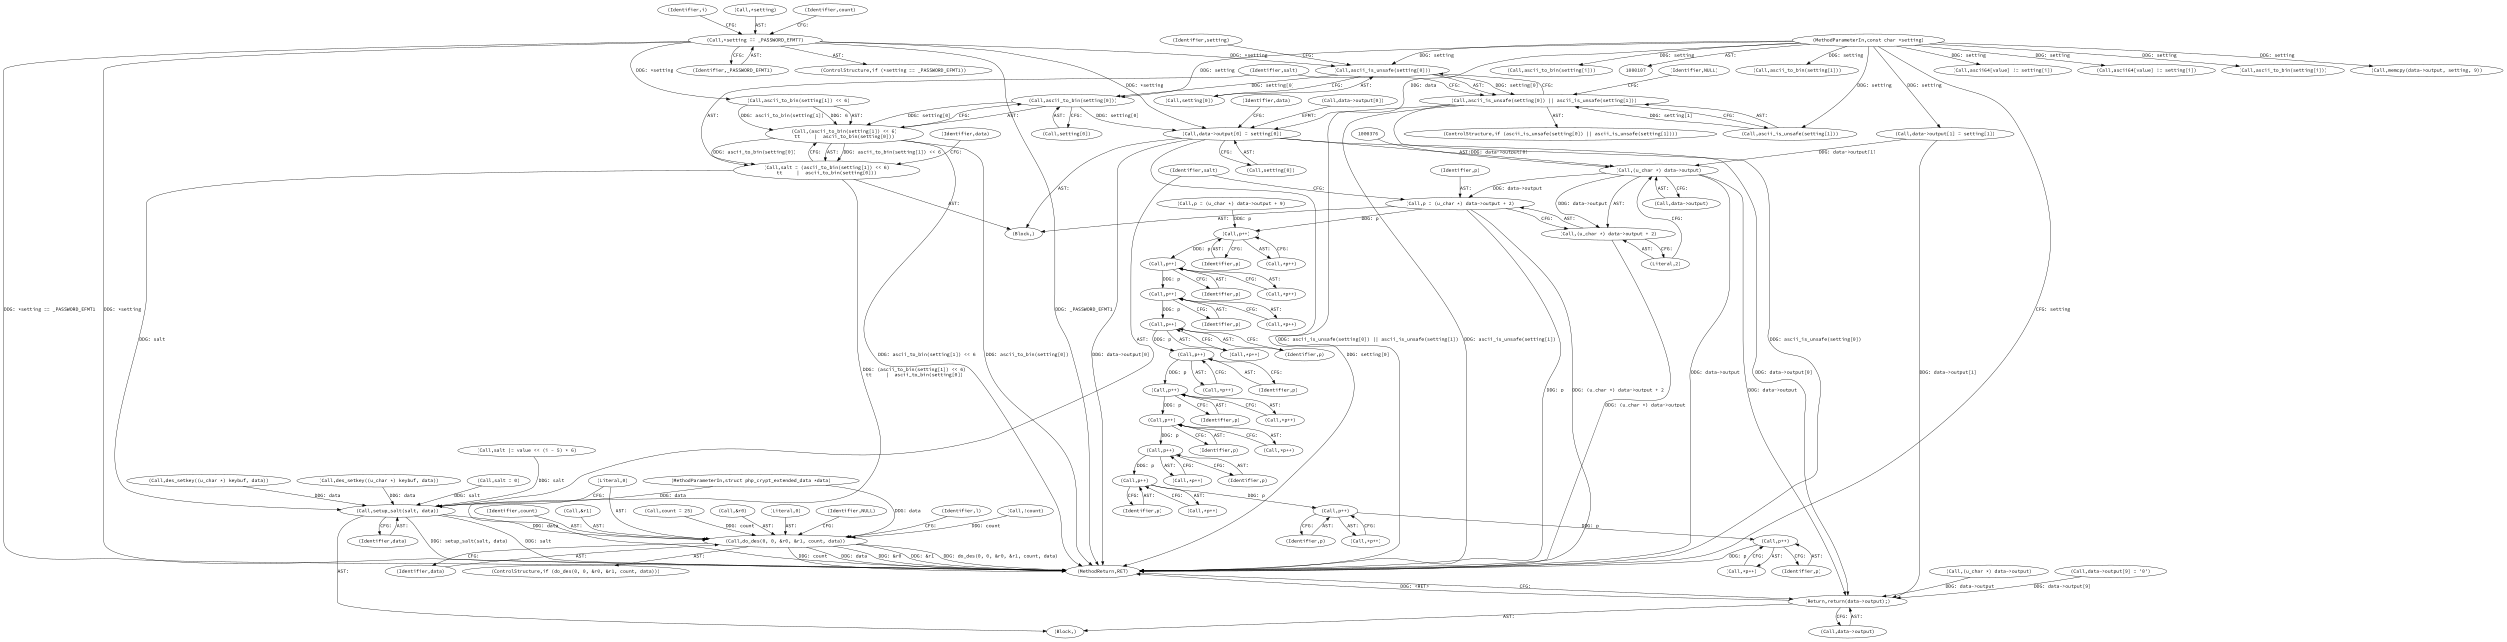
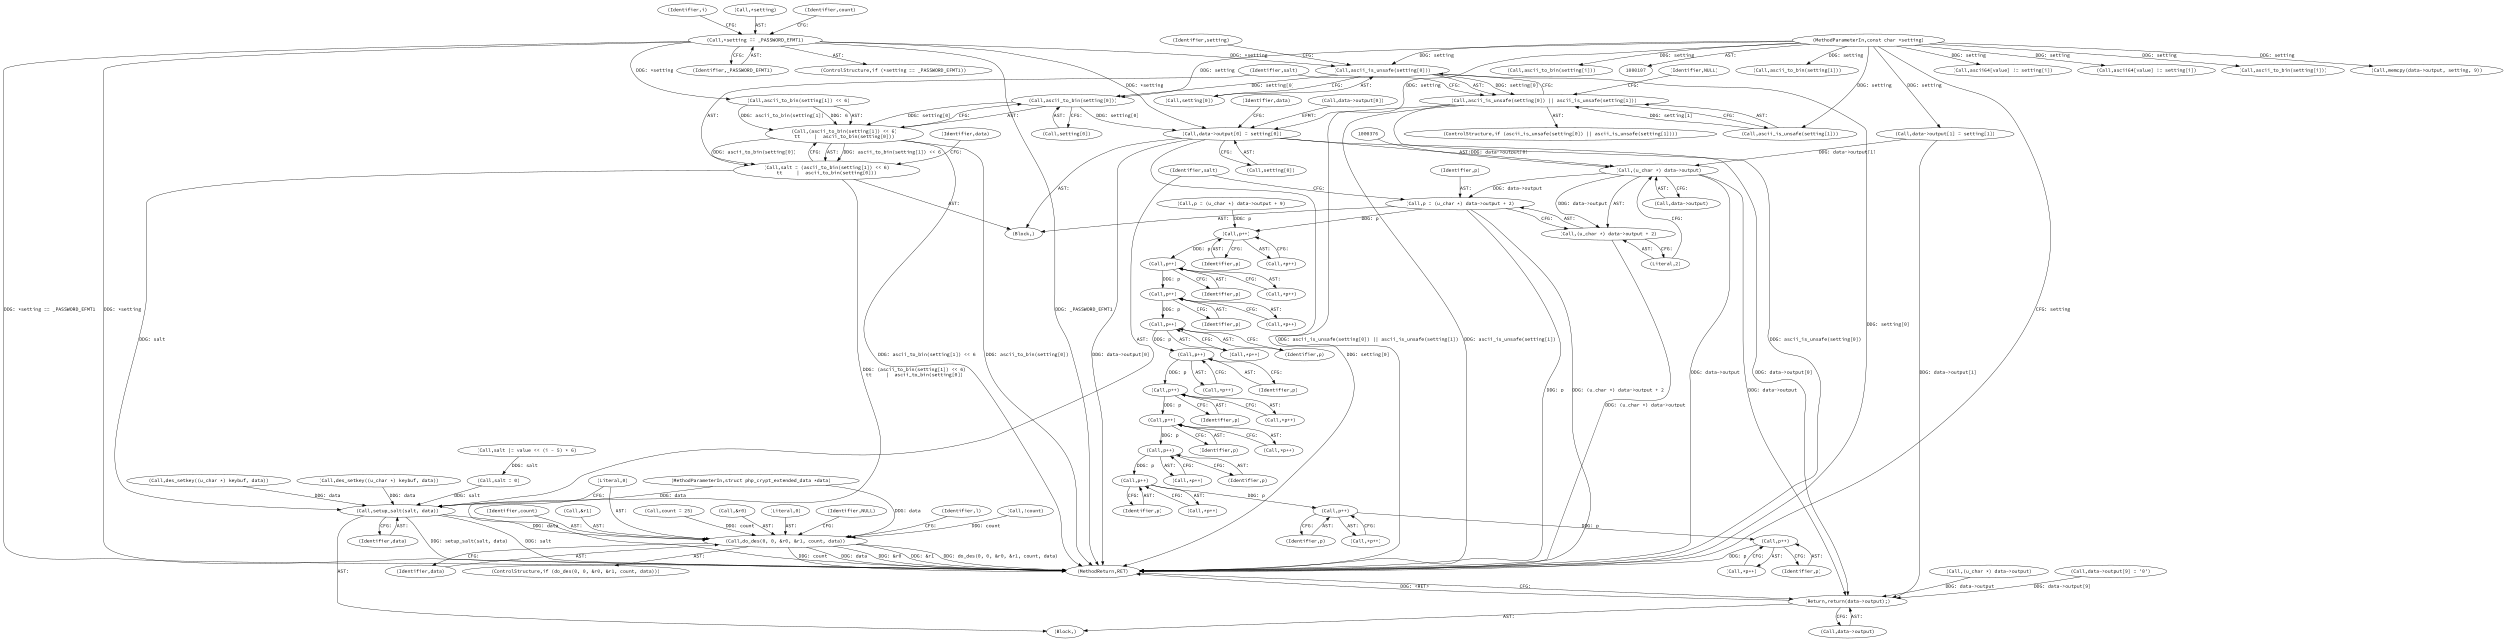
node "(Call,*setting == _PASSWORD_EFMT7)": label "(Call,*setting == _PASSWORD_EFMT7)" -> "(Call,*setting == _PASSWORD_EFMT1)"
edge "(MethodParameterIn,const char *setting)" -> "(Call,data->output[0] = setting[0])": label "DDG: data" -> "DDG: setting"
edge "(Call,ascii_is_unsafe(setting[0]))" -> "(MethodReturn,RET)": added, label "DDG: setting[0]"
edge "(Call,salt |= value << (i - 5) * 6)" -> "(Call,setup_salt(salt, data))": now "(Call,salt |= value << (i - 5) * 6)" -> "(Call,salt = 0)"
